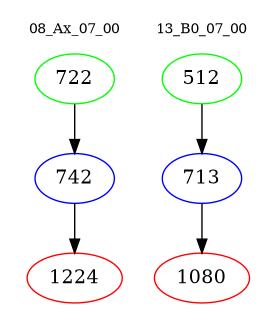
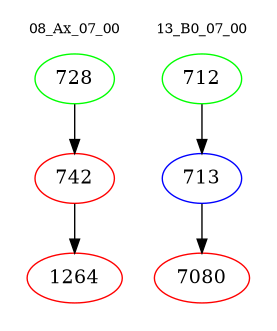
node "722": label "722" -> "728"
node "512": label "512" -> "712"
node "742": color blue -> red
node "1224": label "1224" -> "1264"
node "1080": label "1080" -> "7080"
